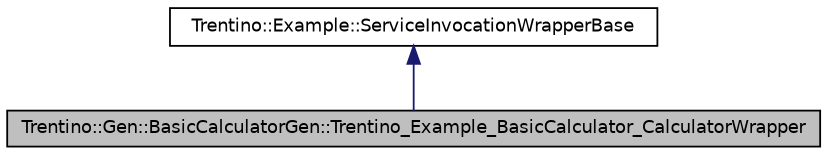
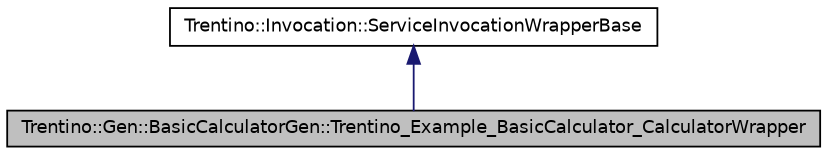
node "Trentino::Example::ServiceInvocationWrapperBase": label "Trentino::Example::ServiceInvocationWrapperBase" -> "Trentino::Invocation::ServiceInvocationWrapperBase"
